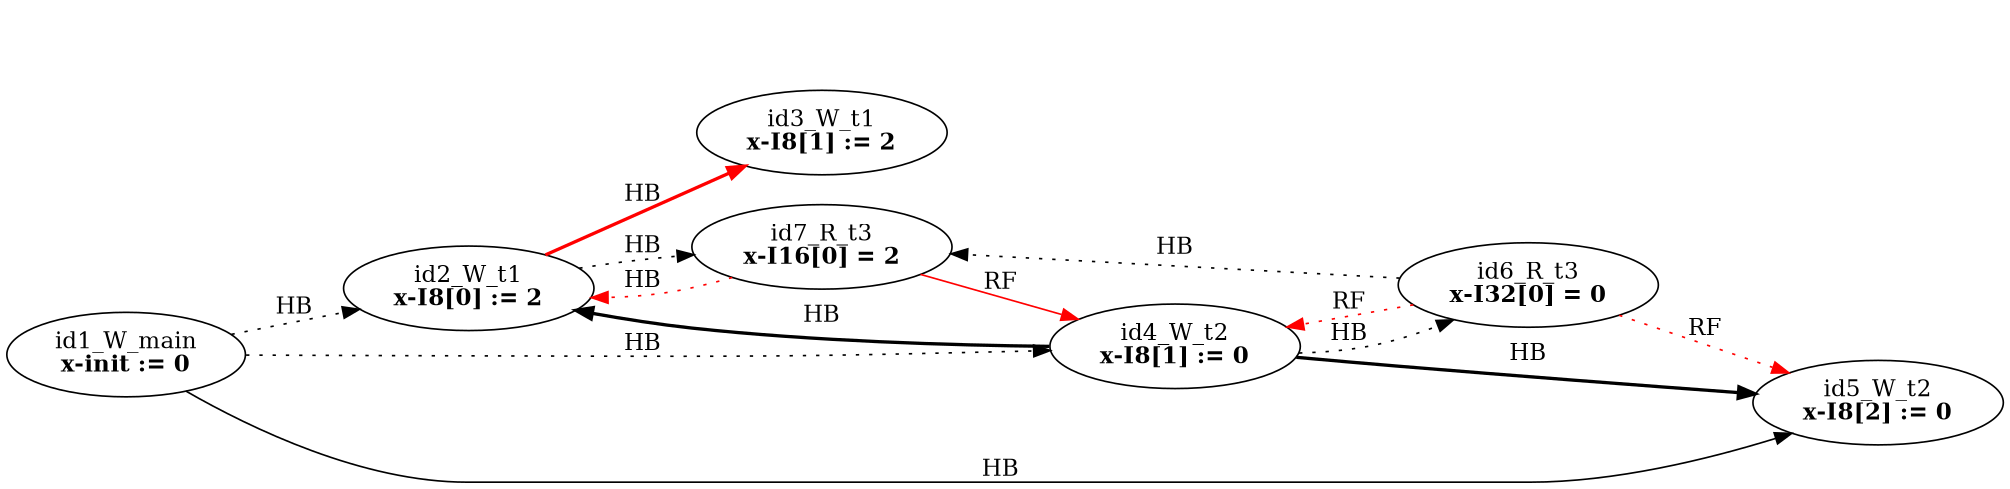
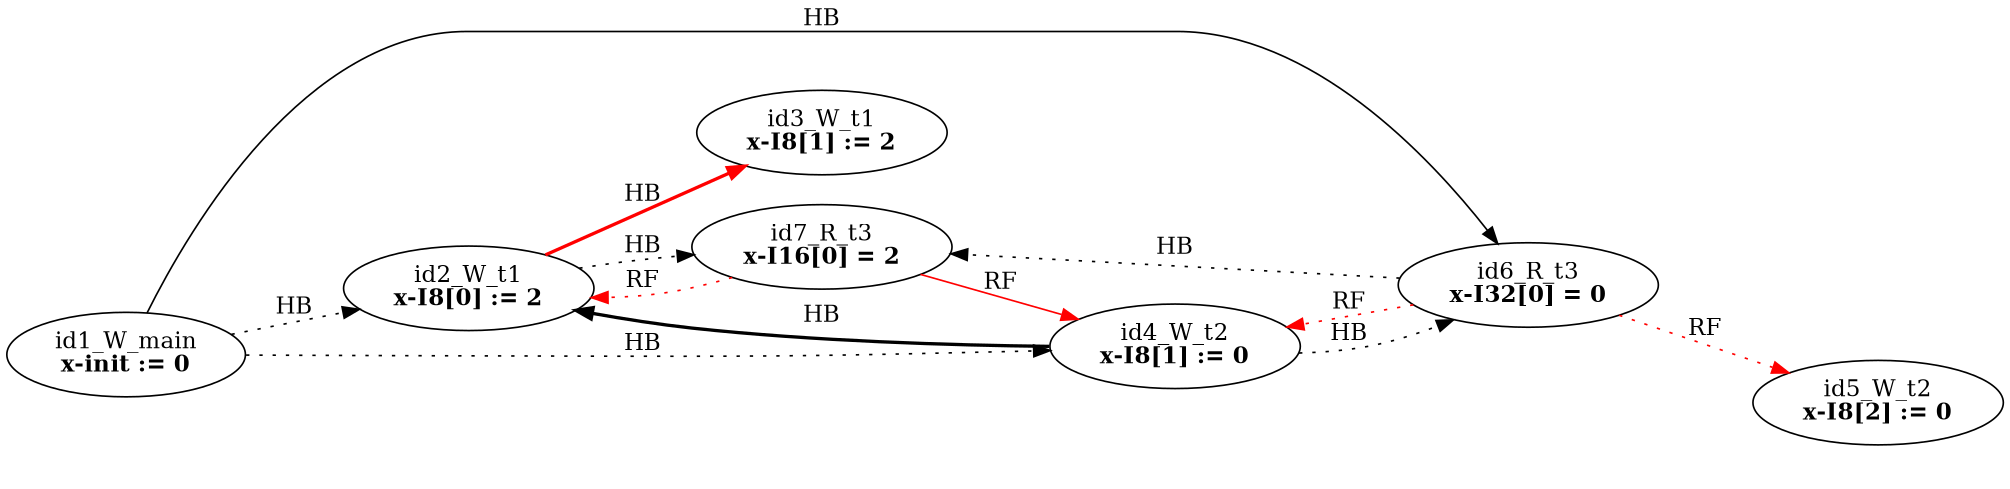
edge "id7_R_t3" -> "id2_W_t1": label "HB" -> "RF"
edge "id4_W_t2" -> "id5_W_t2": removed, label "HB"
edge "id1_W_main" -> "id5_W_t2": now "id1_W_main" -> "id6_R_t3"
